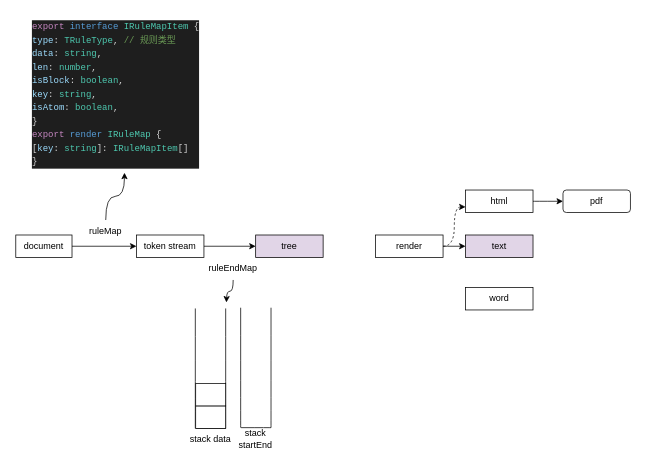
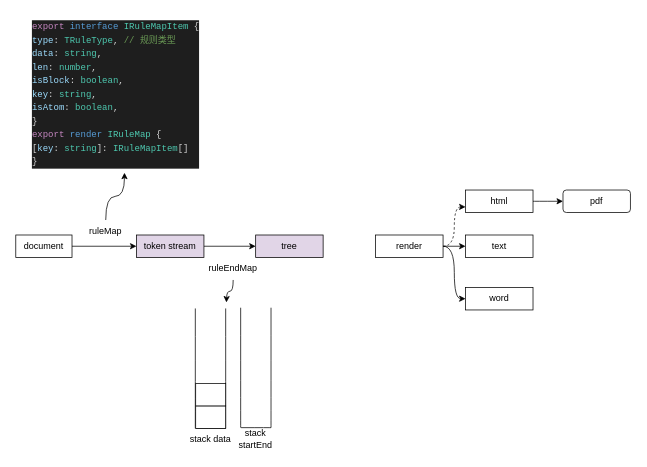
node "token stream": fillcolor #ffffff -> #e1d5e7
node "text": fillcolor #e1d5e7 -> #ffffff
edge "render" -> "word": added
